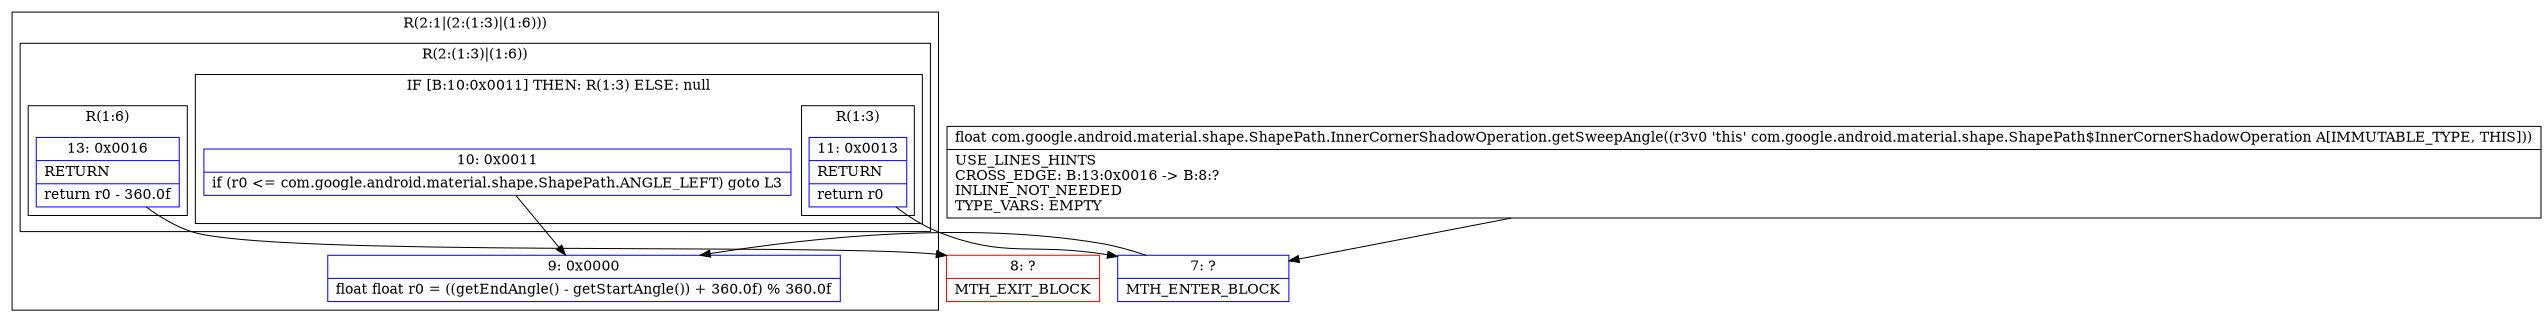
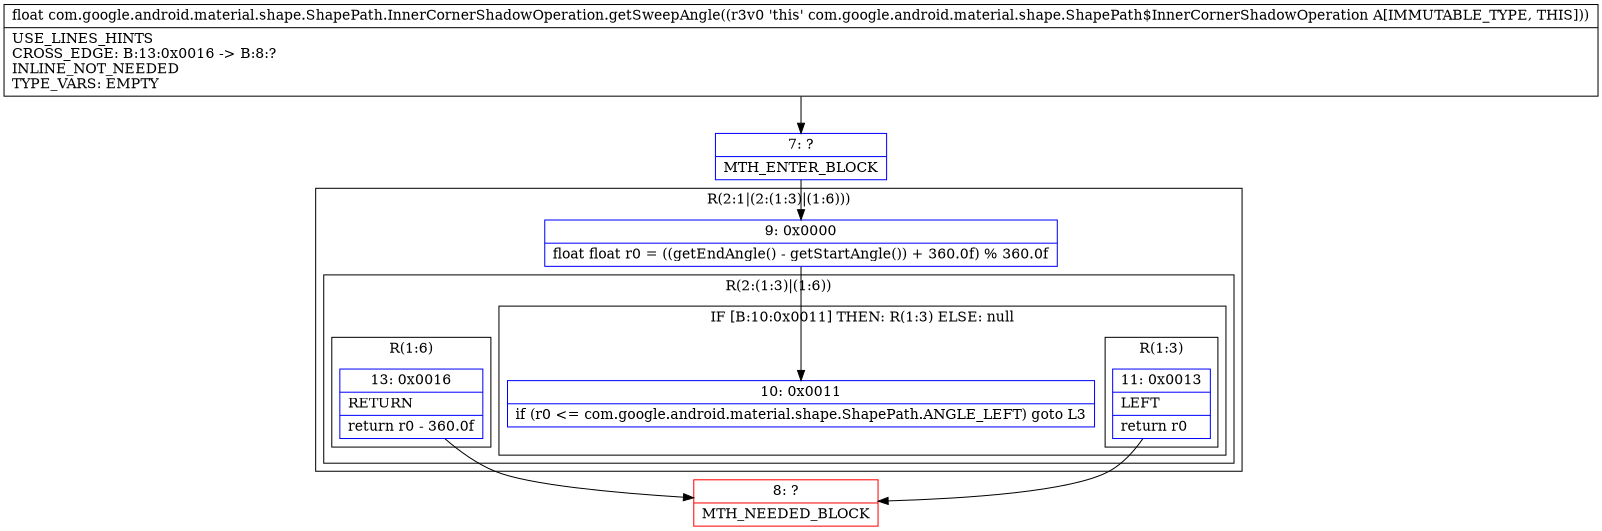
node "11: 0x0013": text "RETURN" -> "LEFT"
edge "10: 0x0011" -> "9: 0x0000": reversed
edge "11: 0x0013" -> "7: ?": now "11: 0x0013" -> "8: ?"
node "8: ?": text "MTH_EXIT_BLOCK" -> "MTH_NEEDED_BLOCK"
